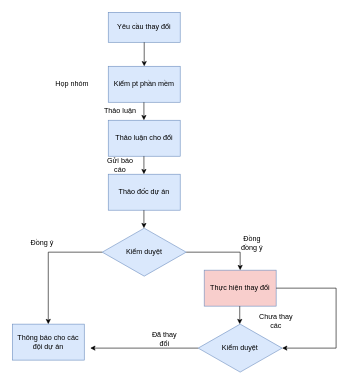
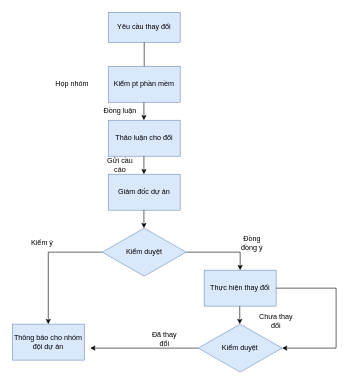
edge "Yêu cầu thay đổi" -> "Kiểm pt phần mềm": arrowhead classic -> none
node "Thảo luận": label "Thảo luận" -> "Đồng luận"
node "Gửi báo cáo": label "Gửi báo cáo" -> "Gửi cầu cáo"
node "Thảo đốc dự án": label "Thảo đốc dự án" -> "Giám đốc dự án"
node "Đồng ý": label "Đồng ý" -> "Kiểm ý"
node "Thực hiện thay đổi": fillcolor #f8cecc -> #dae8fc
node "Chưa thay các": label "Chưa thay các" -> "Chưa thay đổi"
node "Thông báo cho các đội dự án": label "Thông báo cho các đội dự án" -> "Thông báo cho nhóm đội dự án"
